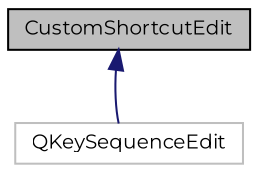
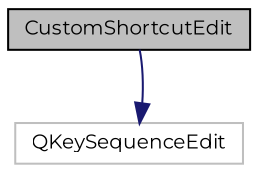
edge "QKeySequenceEdit" -> "CustomShortcutEdit": reversed
